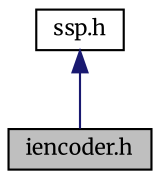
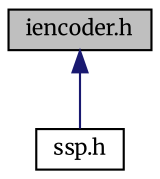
edge "iencoder.h" -> "ssp.h": reversed
